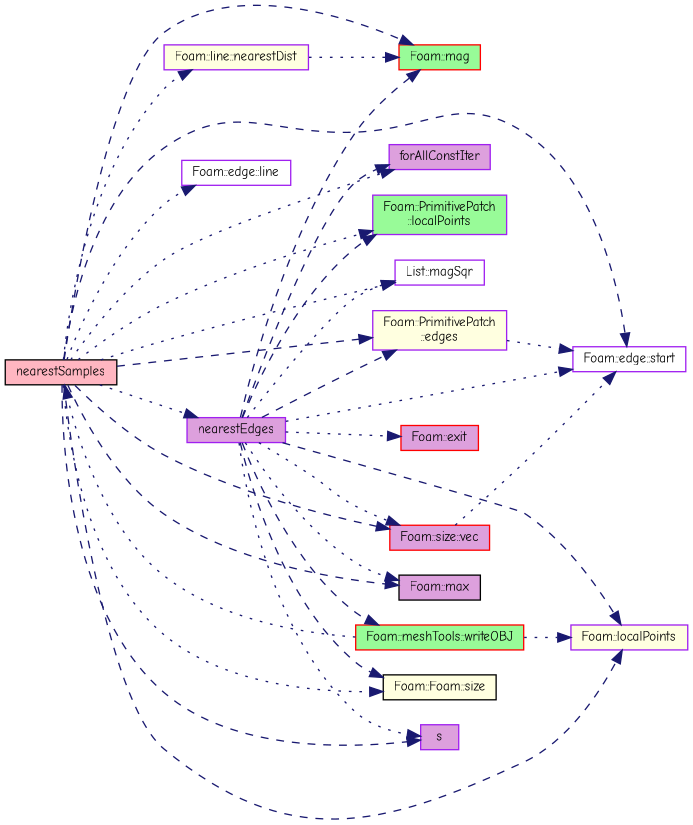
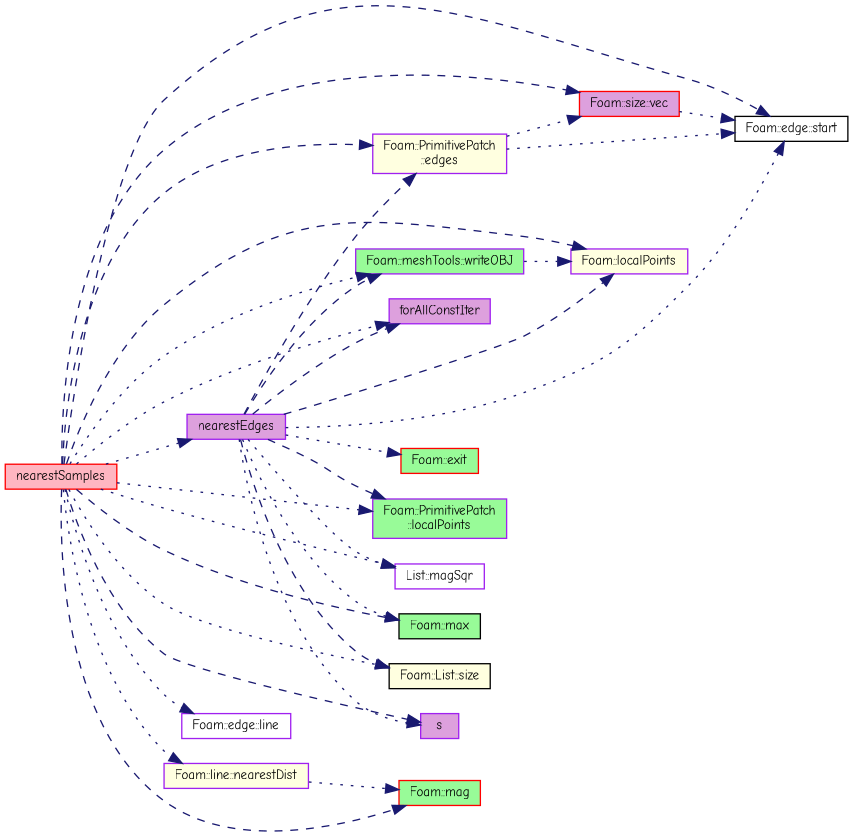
edge "nearestEdges" -> "Foam::mag": removed
node "Foam::edge::start": color purple -> black
node "nearestSamples": color black -> red
node "Foam::exit": fillcolor plum -> palegreen
edge "nearestEdges" -> "Foam::size::vec": now "Foam::PrimitivePatch ::edges" -> "Foam::size::vec"
edge "Foam::meshTools::writeOBJ" -> "nearestSamples": reversed
node "Foam::max": fillcolor plum -> palegreen
node "Foam::meshTools::writeOBJ": color red -> purple
node "Foam::Foam::size": label "Foam::Foam::size" -> "Foam::List::size"
